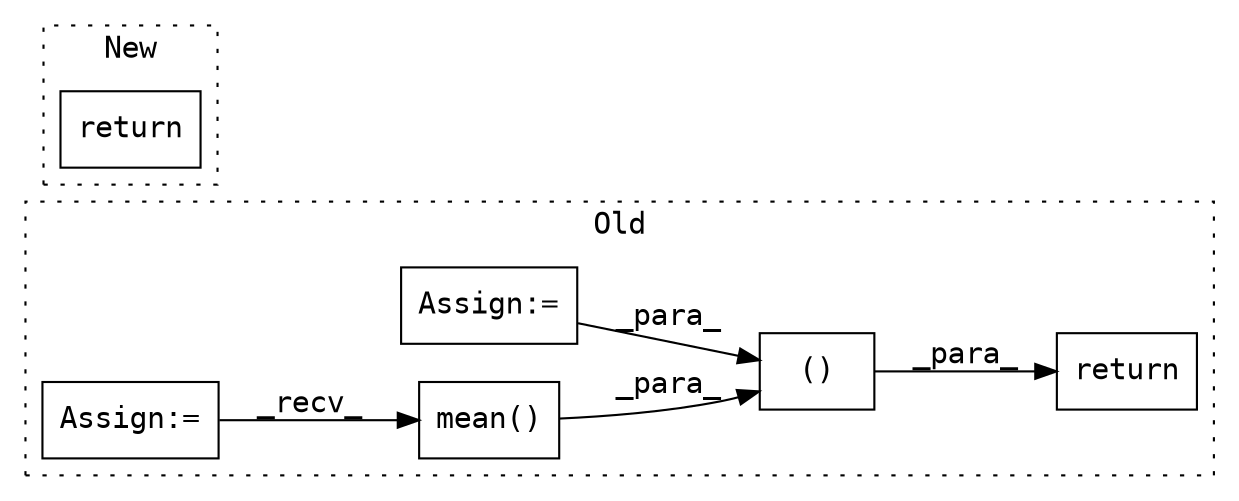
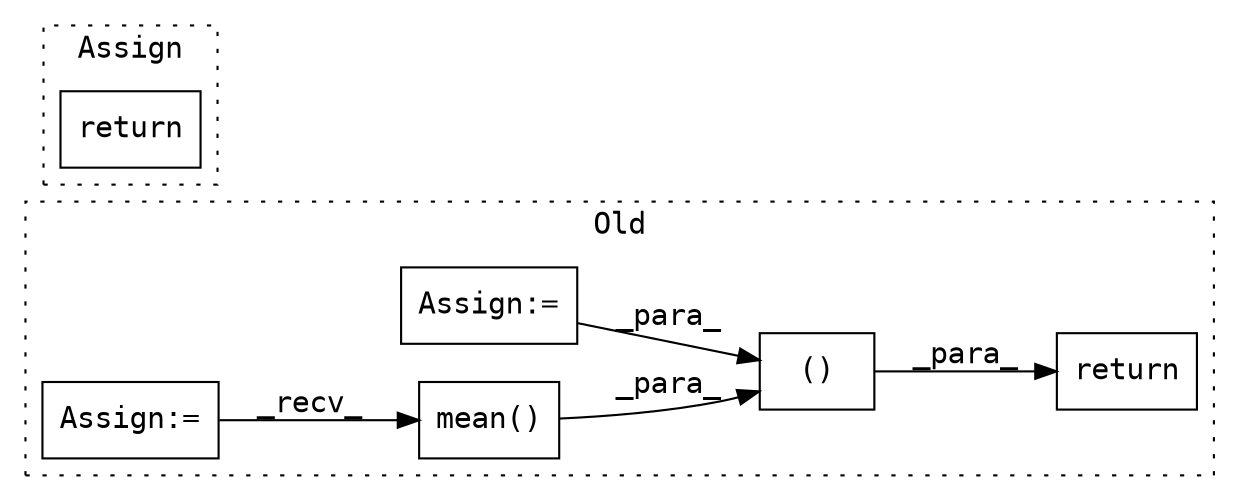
cluster "New": label "New" -> "Assign"
